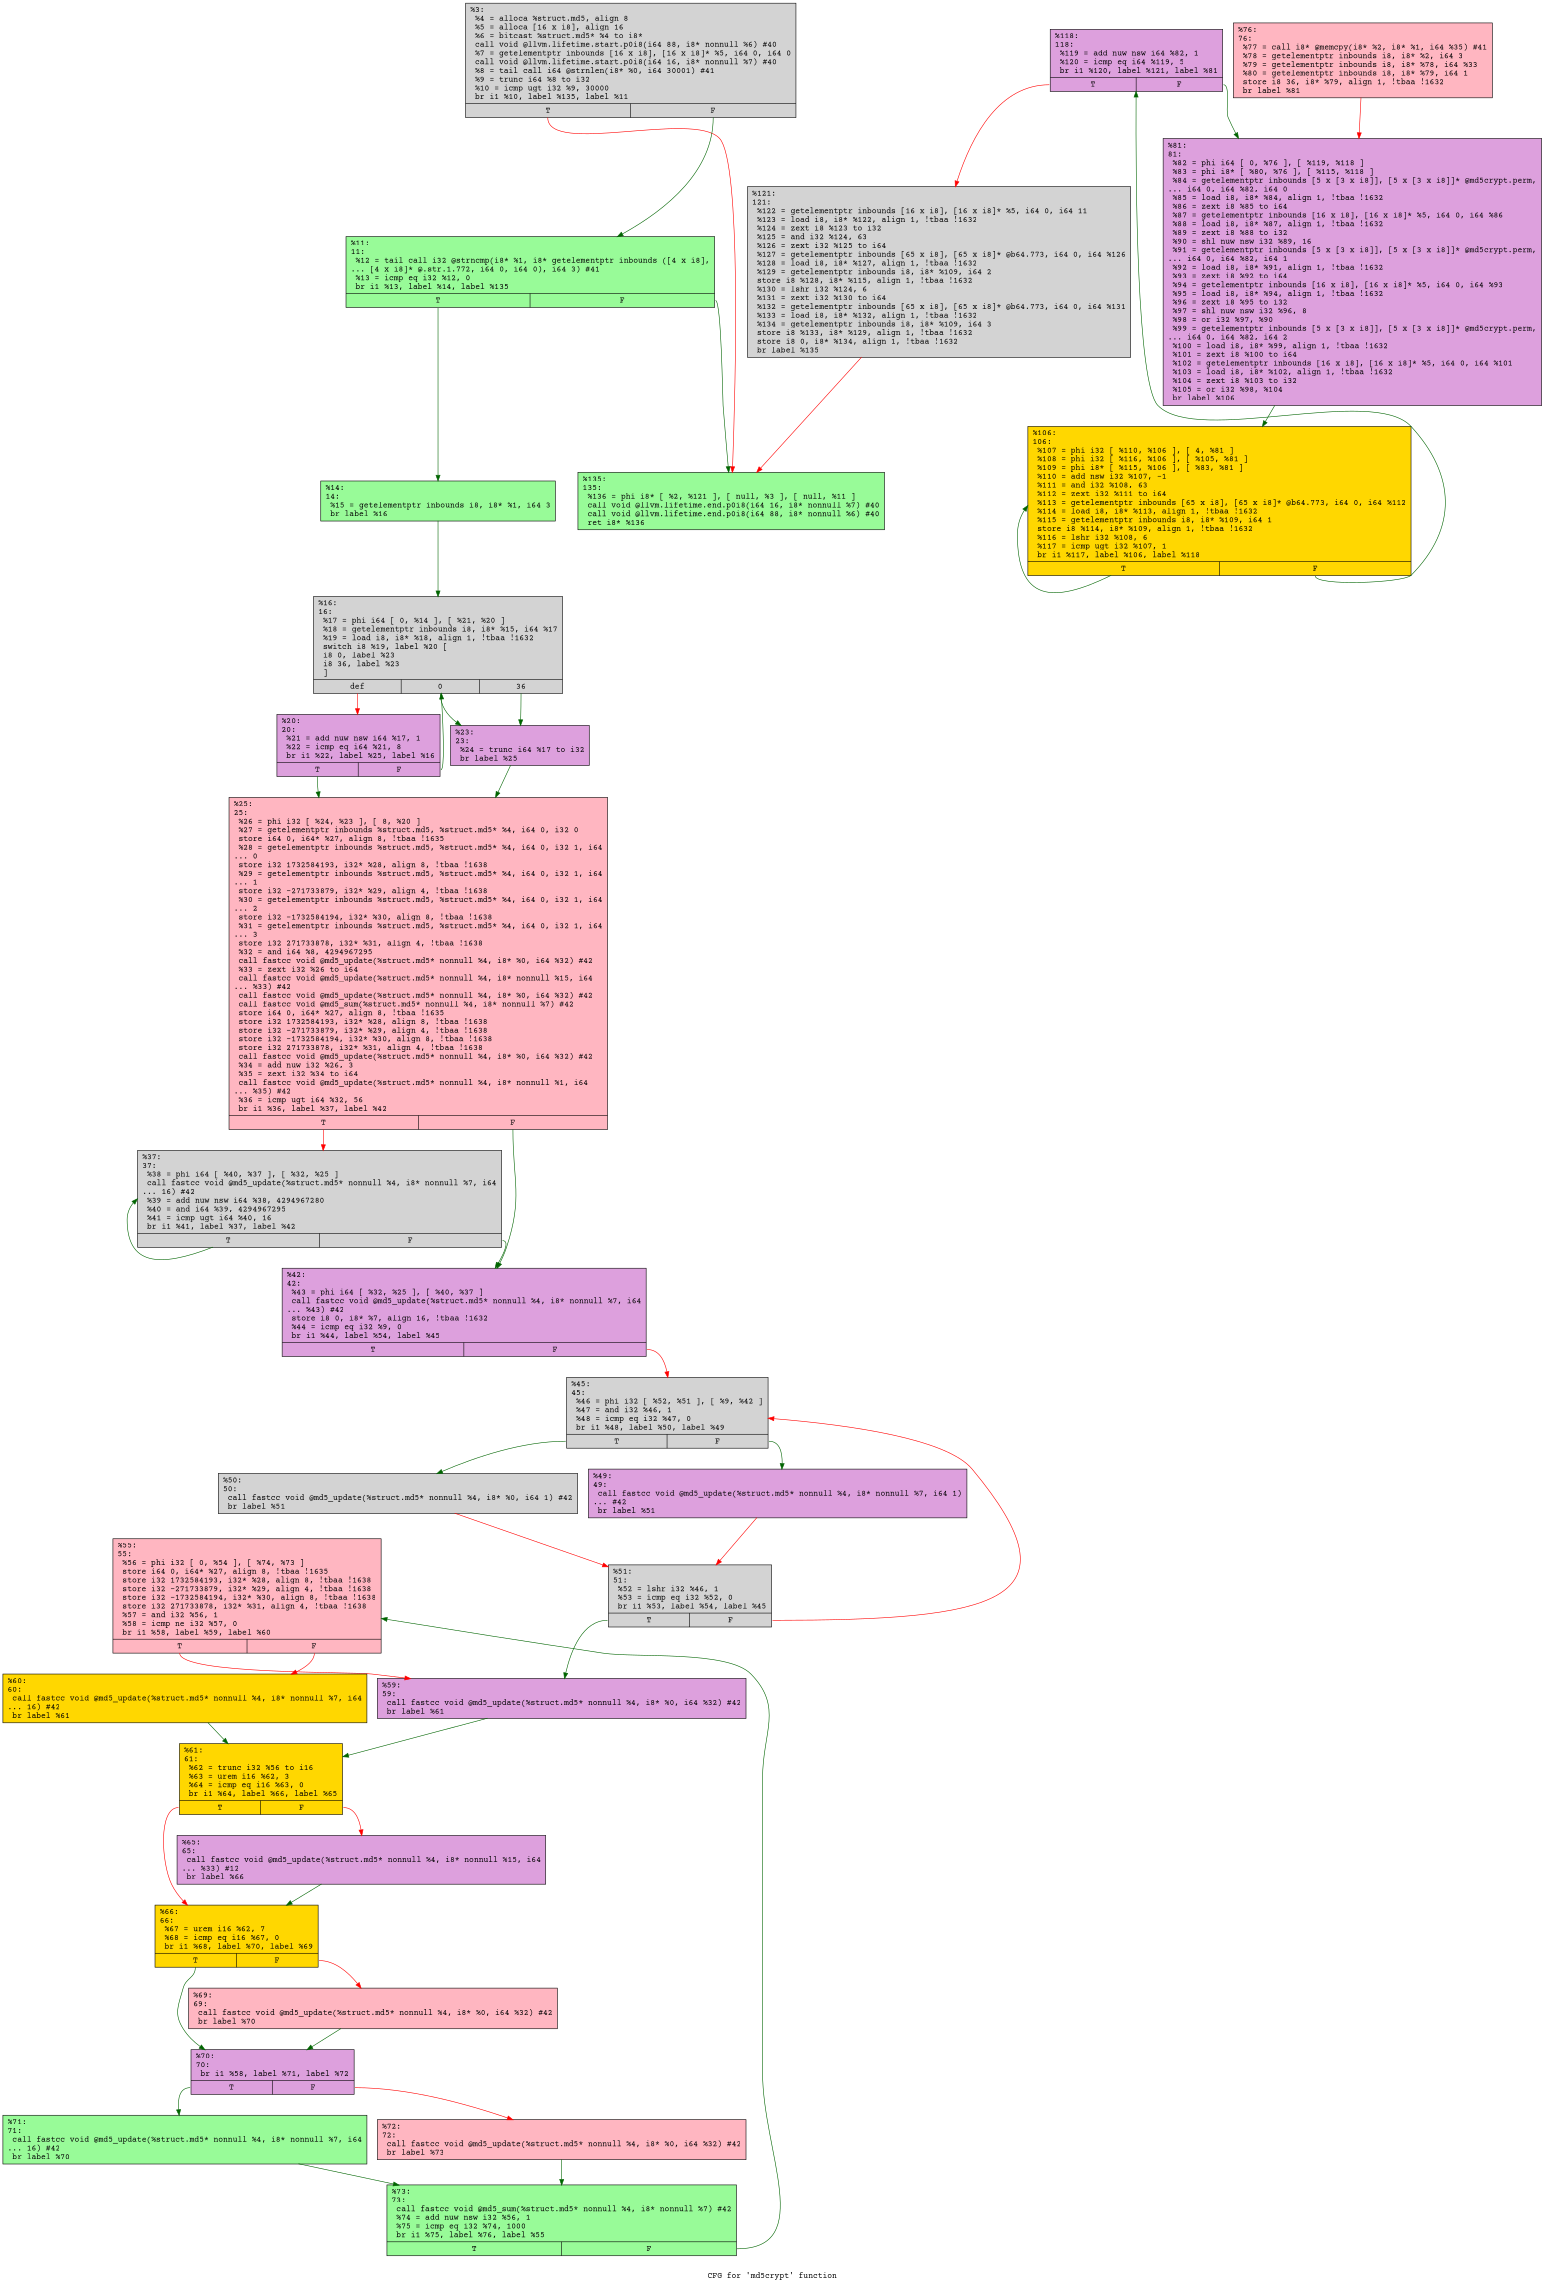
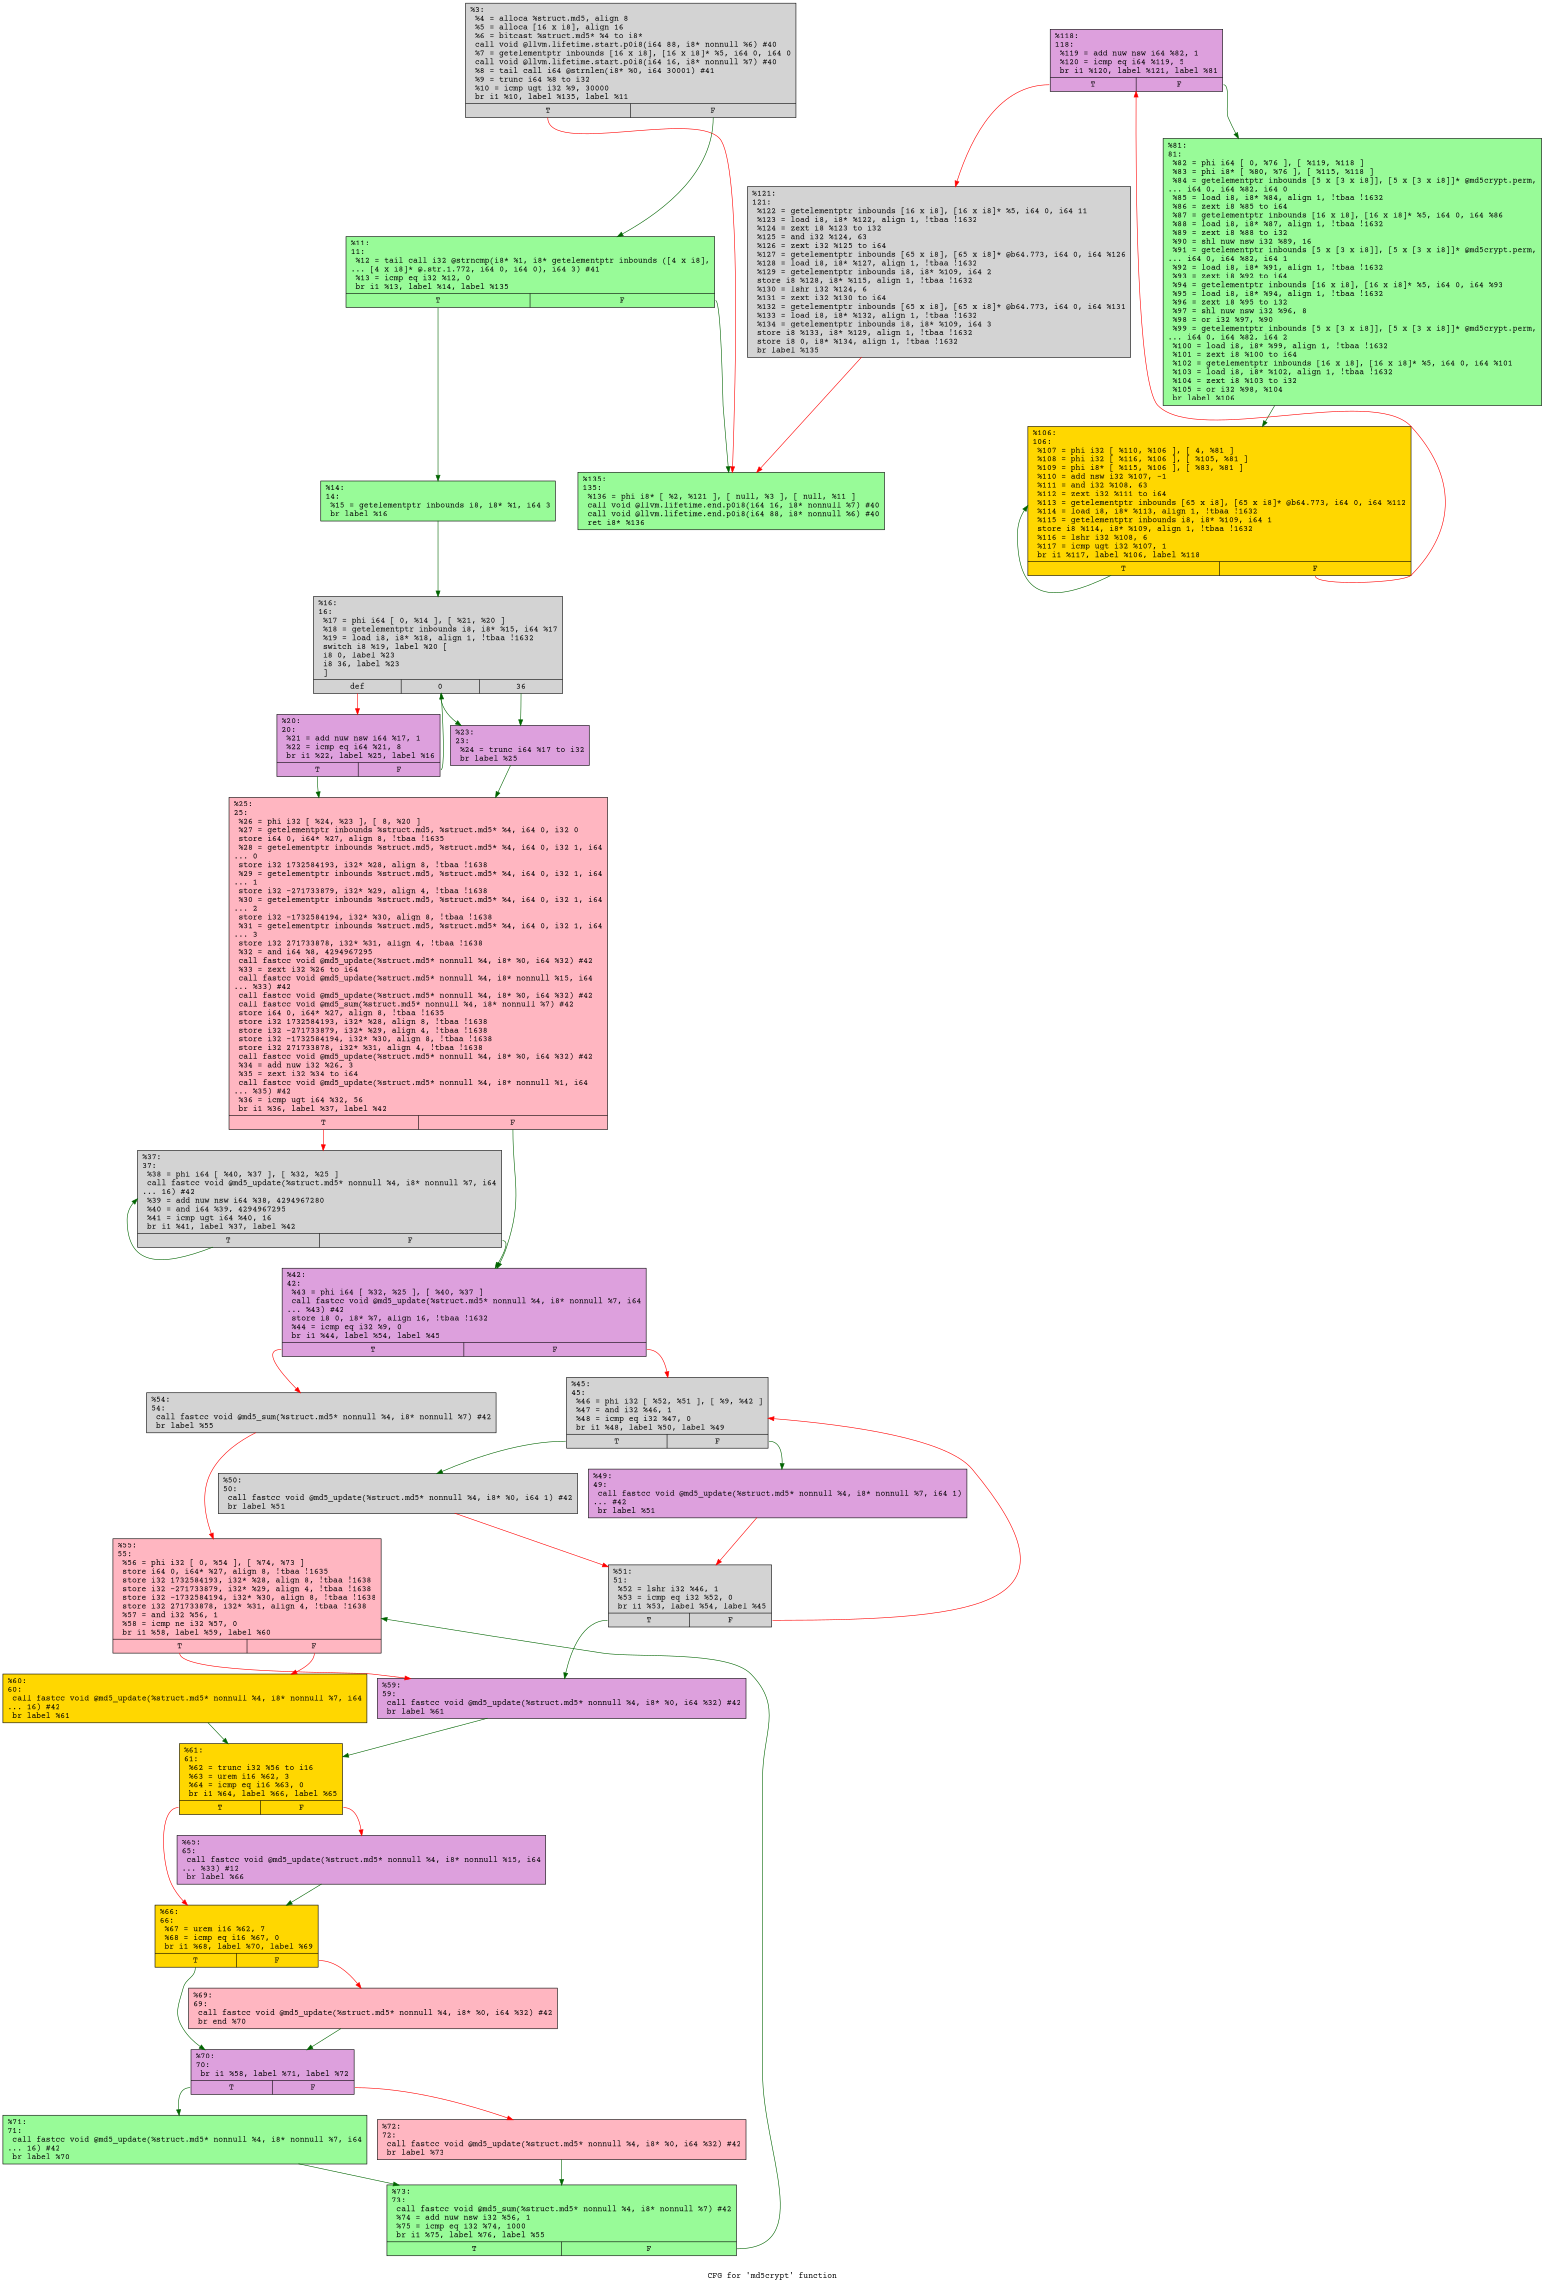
node "%76:": removed
node "%81:": fillcolor plum -> palegreen
edge "%106:" -> "%118:": color darkgreen -> red
node "%54:": added
node "%69:": text "br label %70" -> "br end %70"
